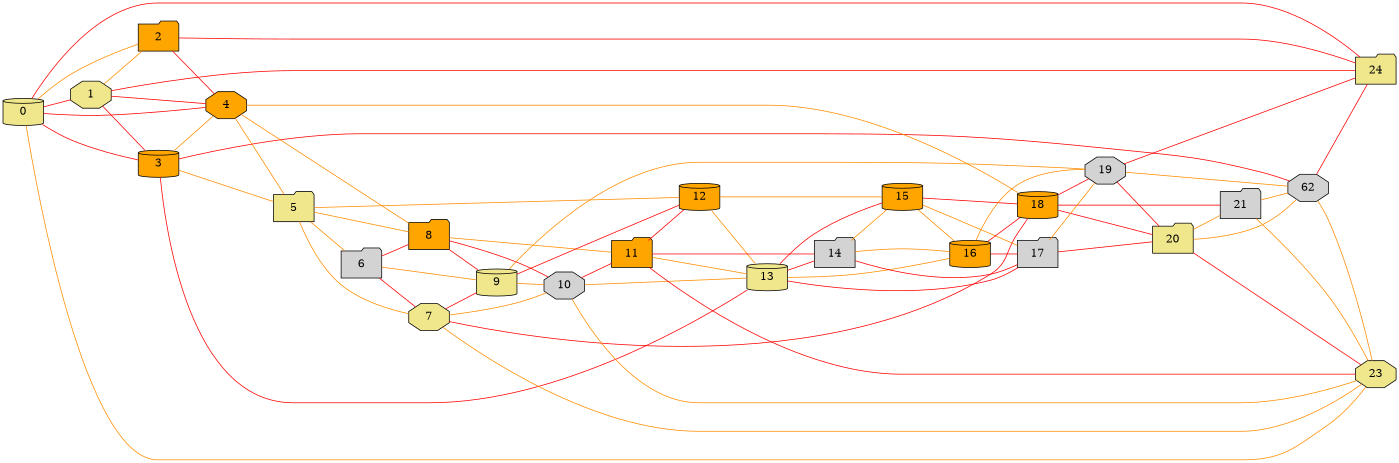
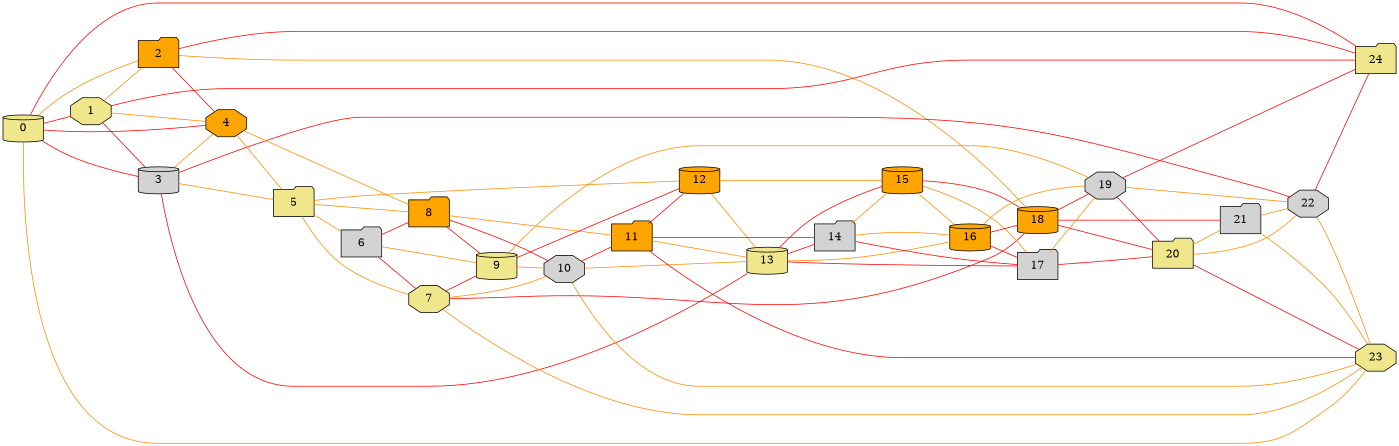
edge "1" -- "4": color red -> darkorange
edge "4" -- "18": now "2" -- "18"
node "3": fillcolor orange -> lightgrey
node "62": label "62" -> "22"
